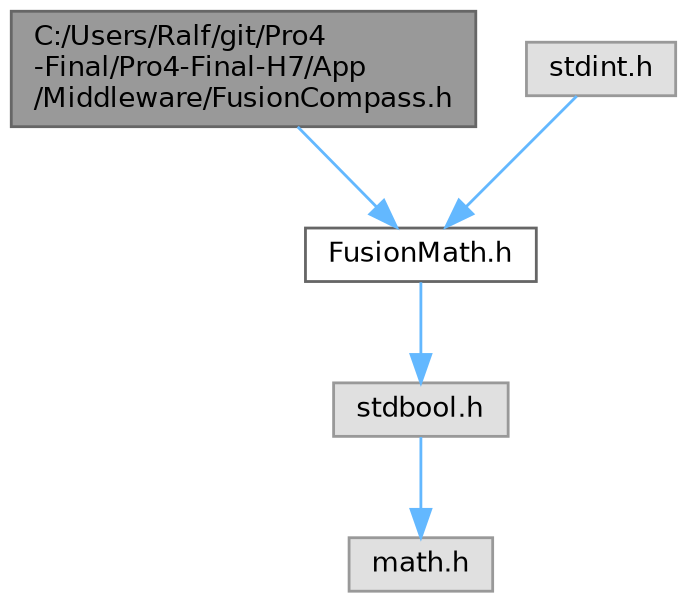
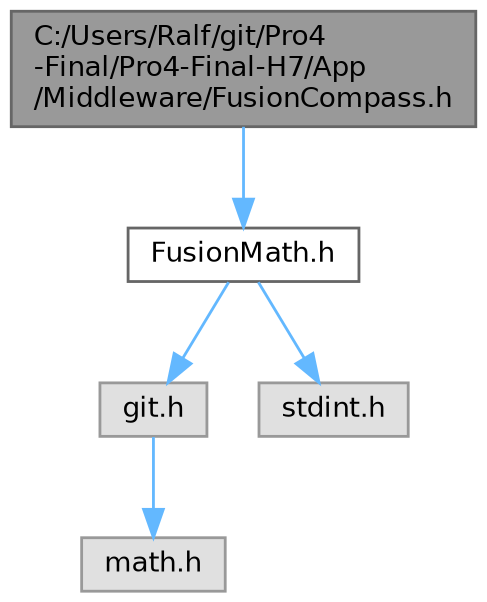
edge "stdint.h" -> "FusionMath.h": reversed
node "stdbool.h": label "stdbool.h" -> "git.h"
